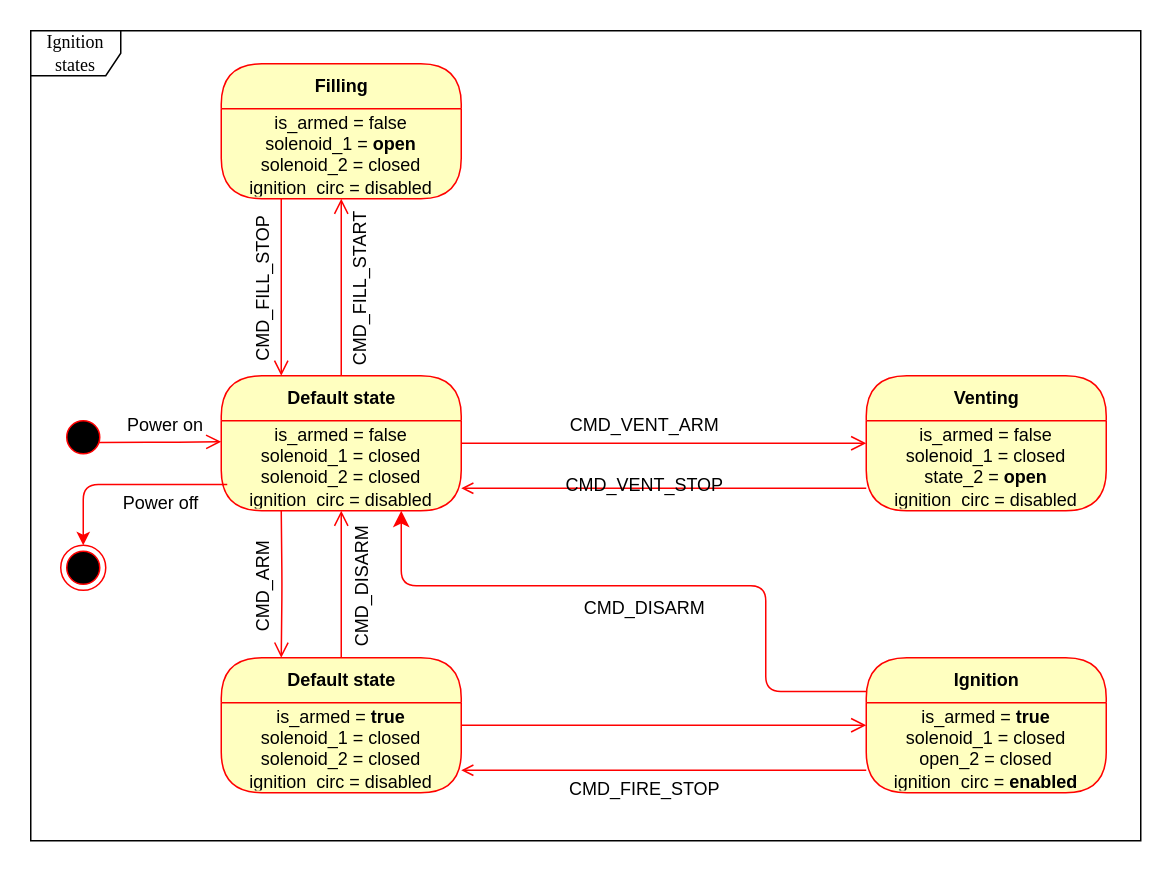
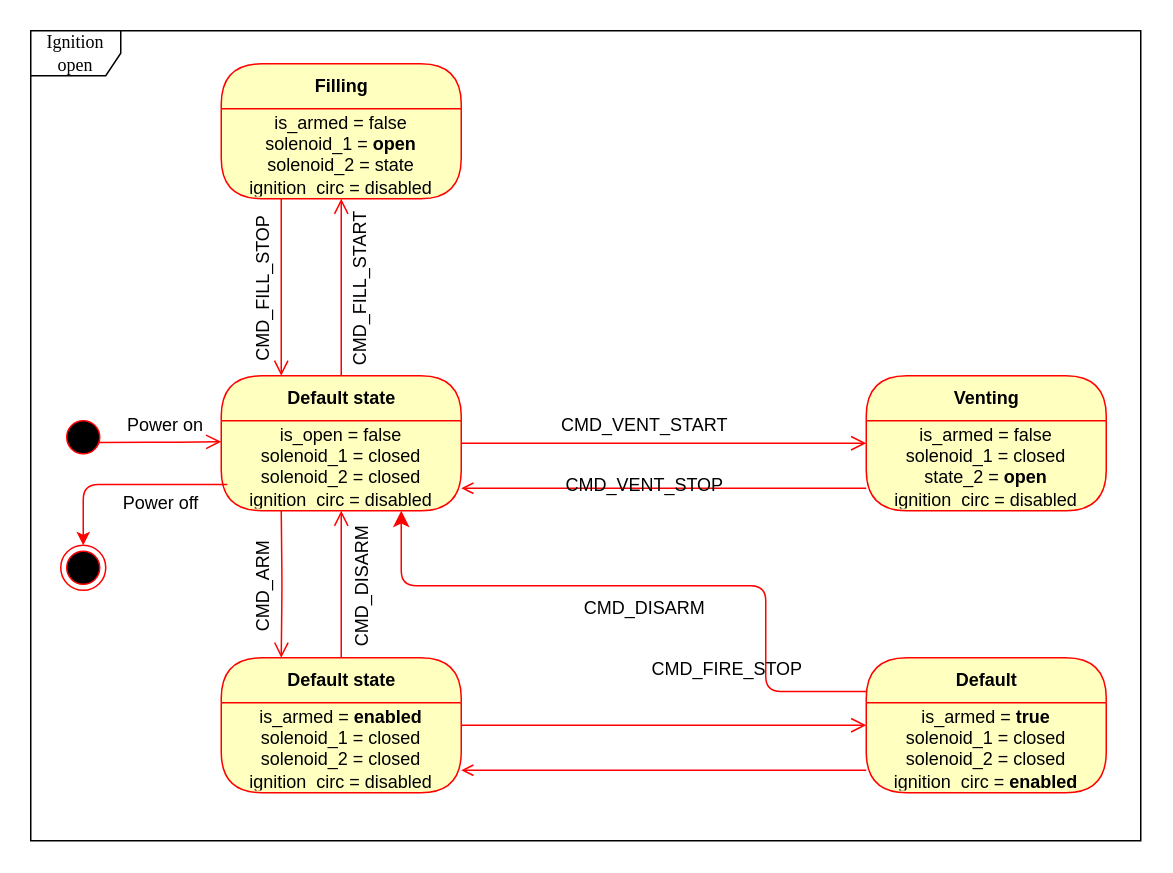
node "Ignition states": label "Ignition states" -> "Ignition open"
node "is_armed = false solenoid_1 = open solenoid_2 = closed ignition_circ = disabled": label "is_armed = false solenoid_1 = open solenoid_2 = closed ignition_circ = disabled" -> "is_armed = false solenoid_1 = open solenoid_2 = state ignition_circ = disabled"
node "CMD_VENT_ARM": label "CMD_VENT_ARM" -> "CMD_VENT_START"
node "is_armed = false solenoid_1 = closed solenoid_2 = closed ignition_circ = disabled": label "is_armed = false solenoid_1 = closed solenoid_2 = closed ignition_circ = disabled" -> "is_open = false solenoid_1 = closed solenoid_2 = closed ignition_circ = disabled"
node "Ignition": label "Ignition" -> "Default"
node "is_armed = true solenoid_1 = closed solenoid_2 = closed ignition_circ = disabled": label "is_armed = true solenoid_1 = closed solenoid_2 = closed ignition_circ = disabled" -> "is_armed = enabled solenoid_1 = closed solenoid_2 = closed ignition_circ = disabled"
node "is_armed = true solenoid_1 = closed open_2 = closed ignition_circ = enabled": label "is_armed = true solenoid_1 = closed open_2 = closed ignition_circ = enabled" -> "is_armed = true solenoid_1 = closed solenoid_2 = closed ignition_circ = enabled"
node "CMD_FIRE_STOP": moved (645, 788) -> (728, 668)
